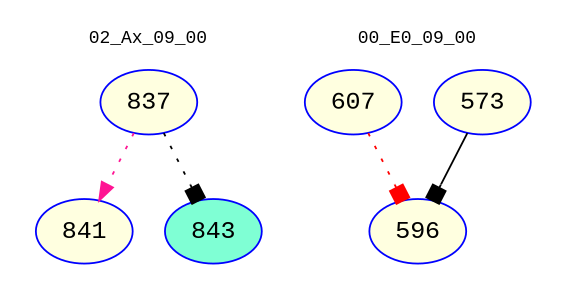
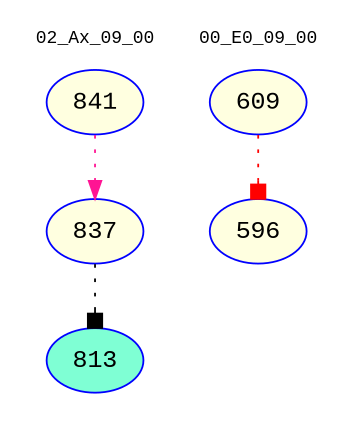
node "607": label "607" -> "609"
node "573": removed
edge "837" -> "841": reversed
node "843": label "843" -> "813"
